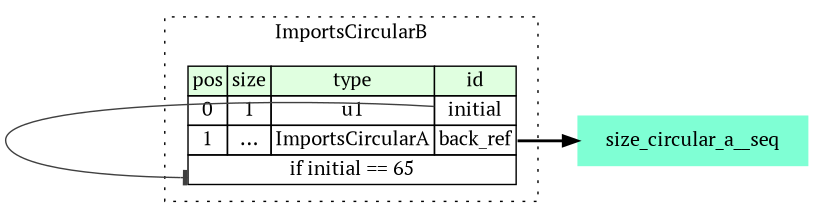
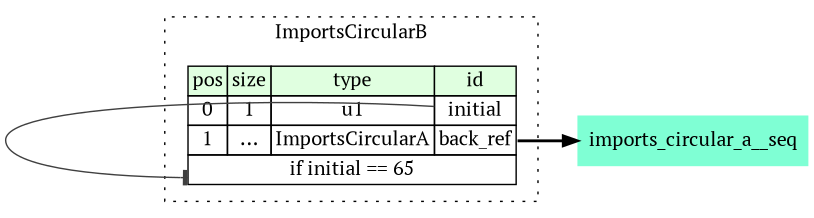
node "size_circular_a__seq": label "size_circular_a__seq" -> "imports_circular_a__seq"
